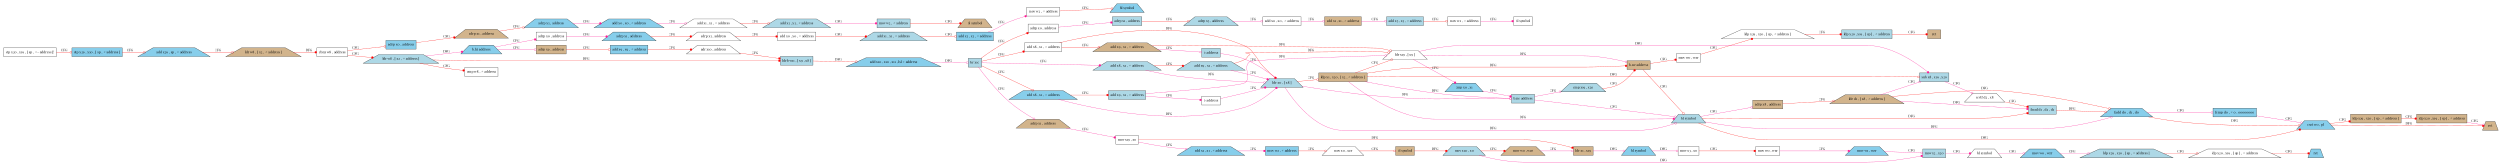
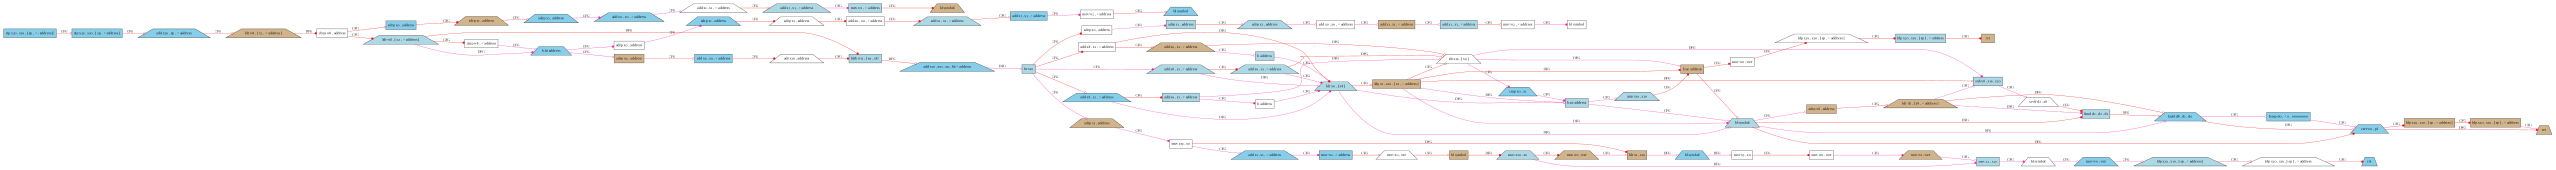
edge "cmp w8 , # address" -> "b.hi address": added, label "CFG"
node "stp x20 , x19 , [ sp , #- address ]!": fillcolor white -> skyblue
node "fadd d0 , d1 , d0": label "fadd d0 , d1 , d0" -> "fadd d8 , d1 , d0"
node "mov w1 , wzr": fillcolor skyblue -> tan
